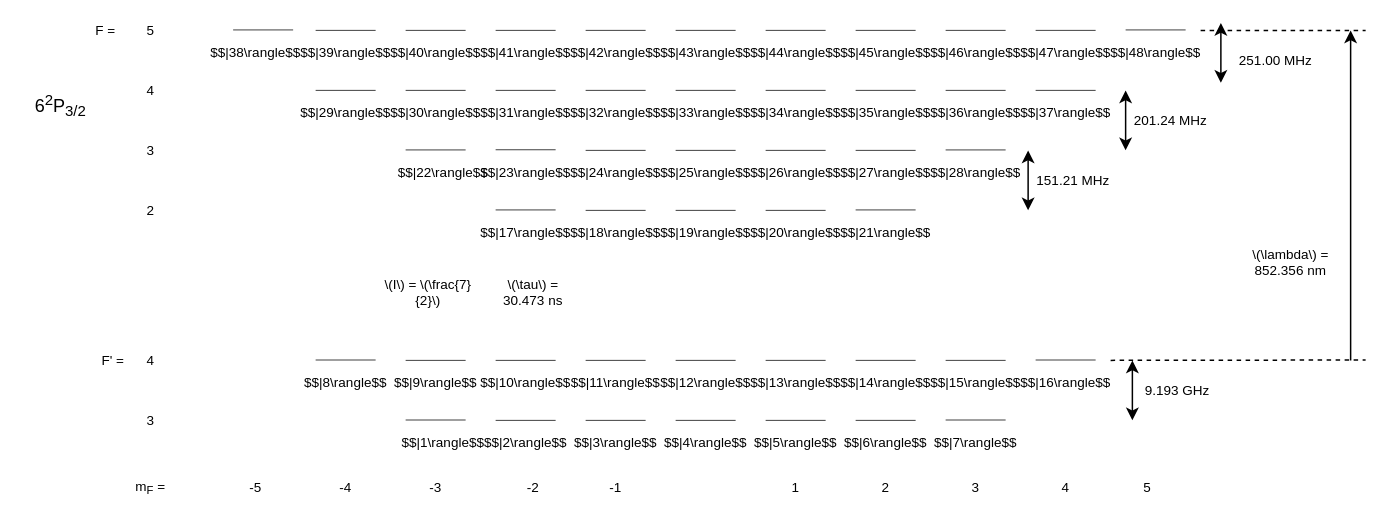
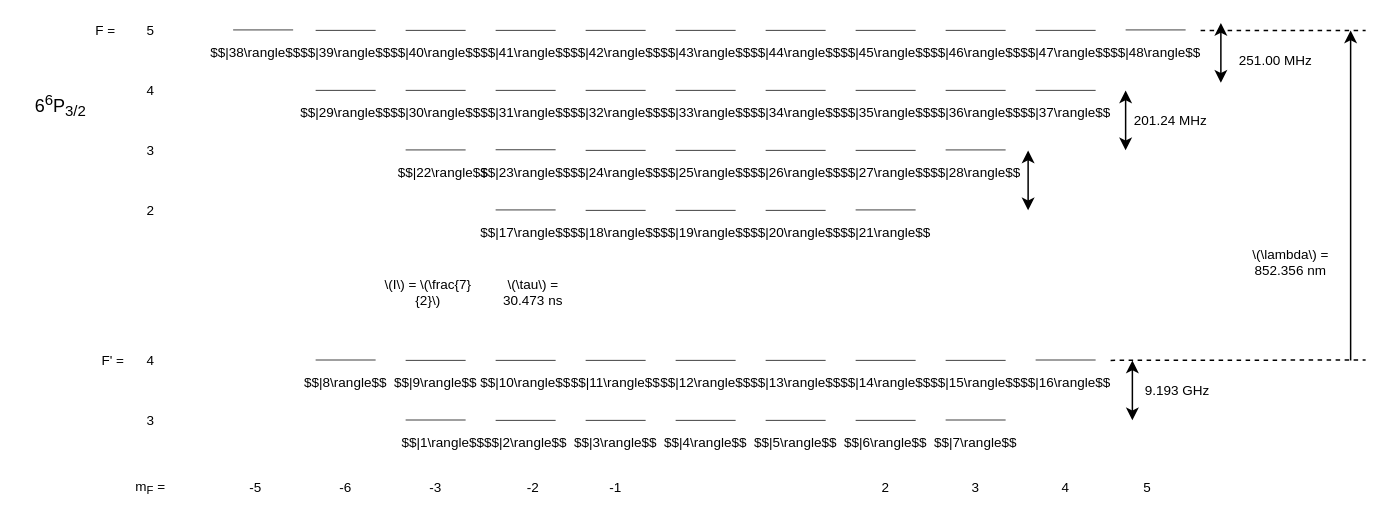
node "62P3/2": label "62P3/2" -> "66P3/2"
node "151.21 MHz": removed
node "-4": label "-4" -> "-6"
node "1": removed
